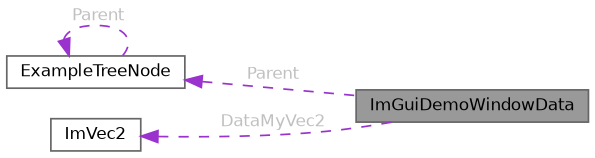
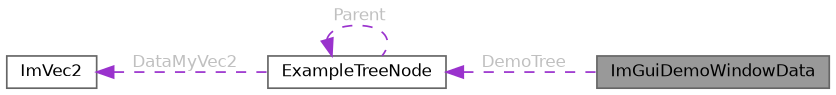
edge "ImGuiDemoWindowData" -> "ExampleTreeNode": label " Parent" -> " DemoTree"
edge "ImGuiDemoWindowData" -> "ImVec2": now "ExampleTreeNode" -> "ImVec2"
